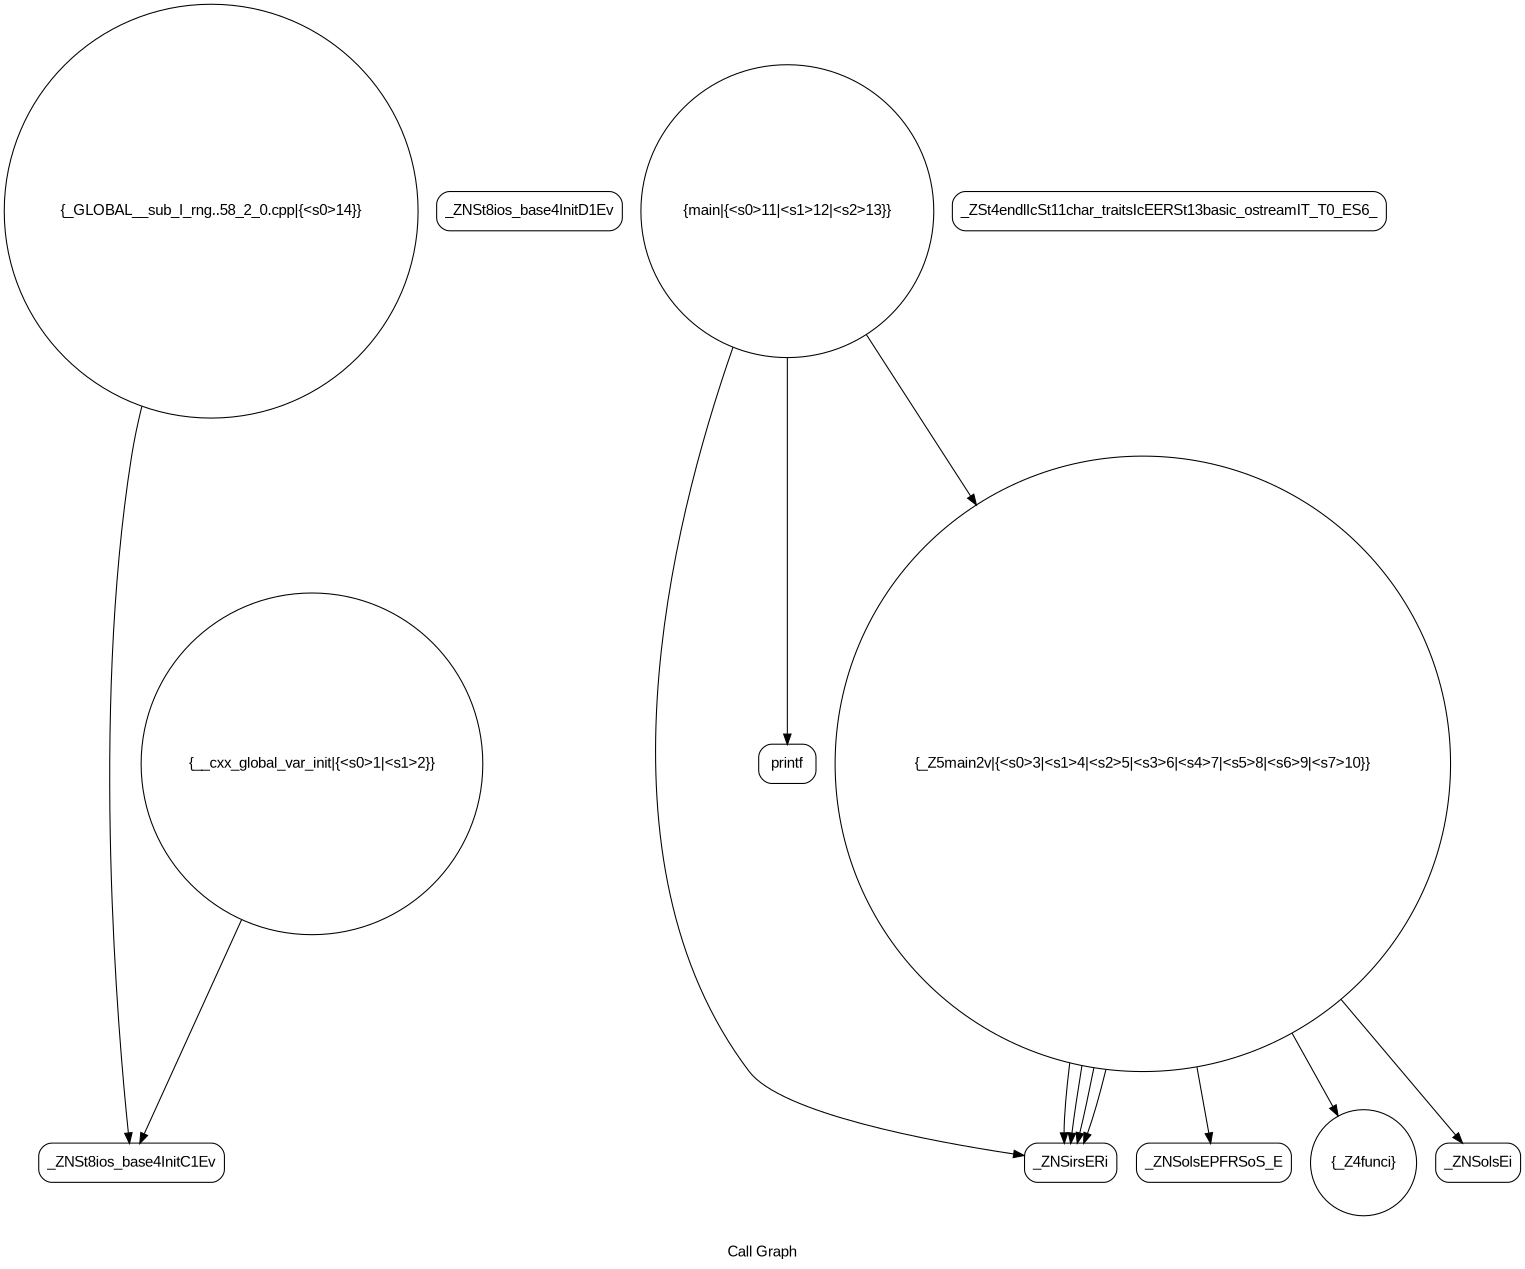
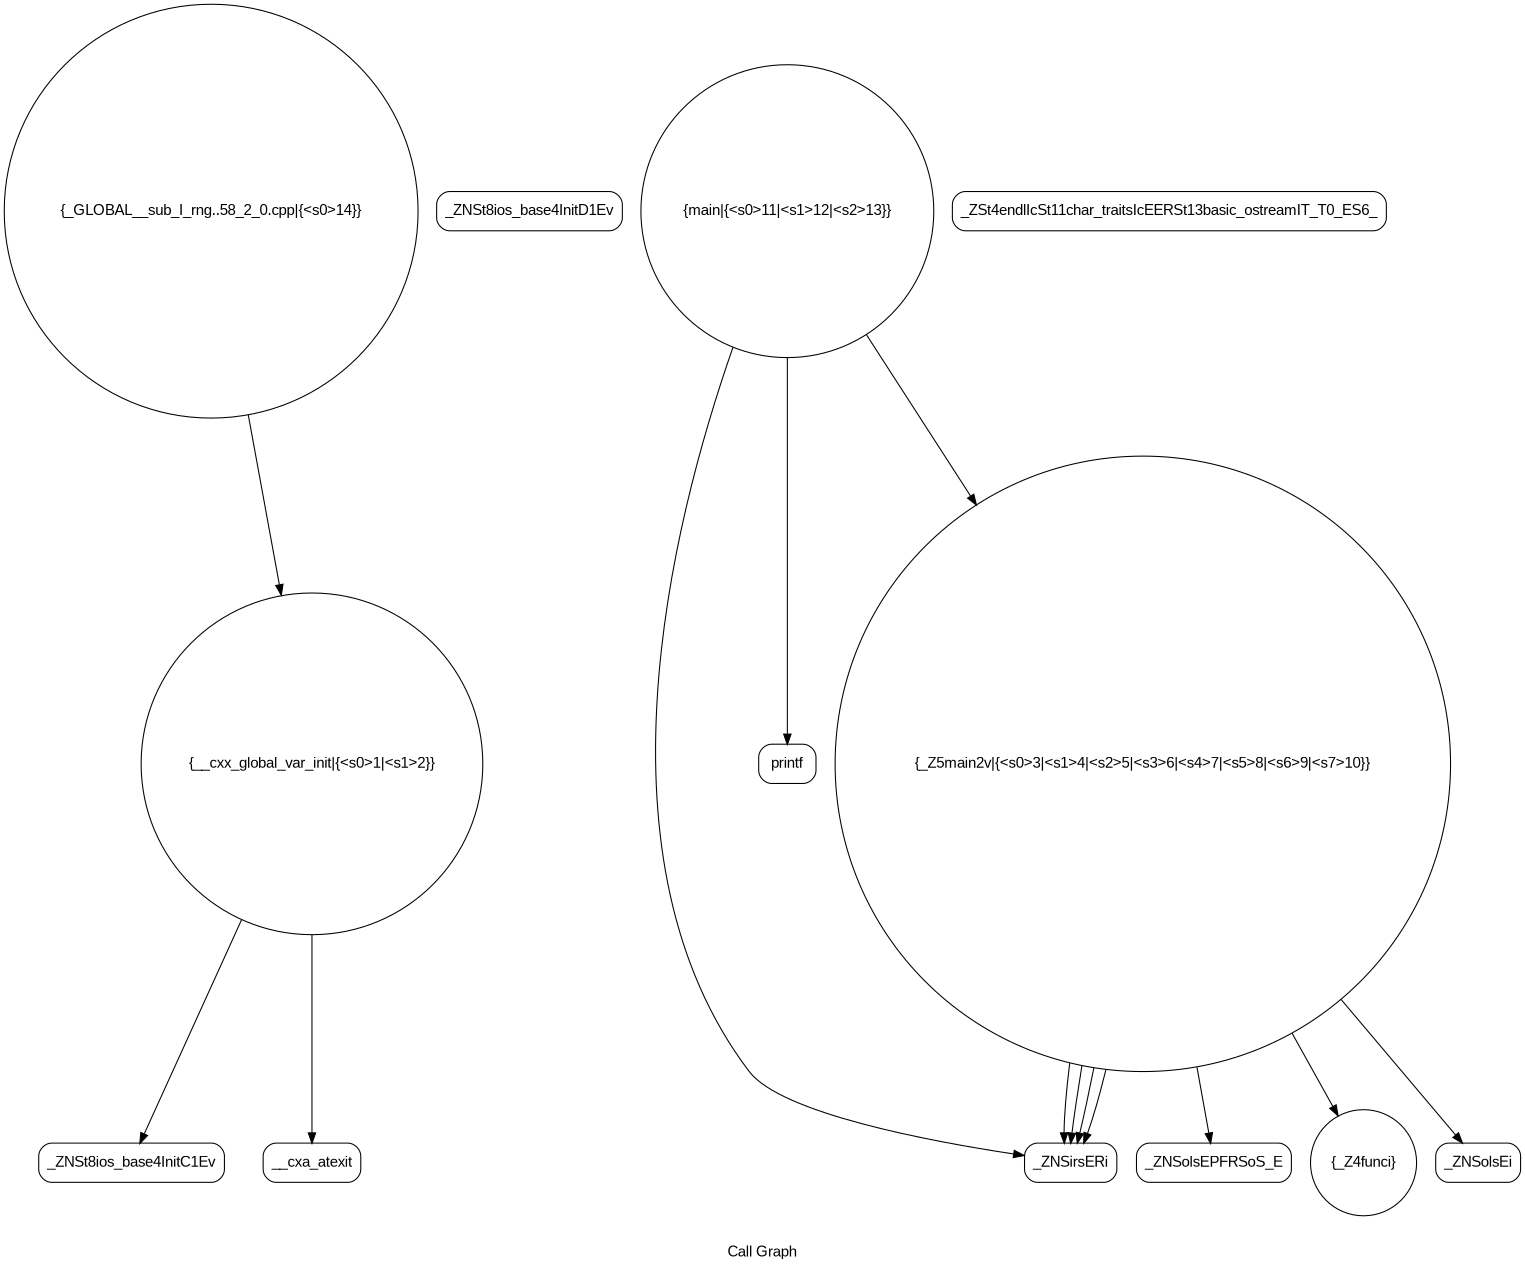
edge "{_GLOBAL__sub_I_rng..58_2_0.cpp|{<s0>14}}" -> "_ZNSt8ios_base4InitC1Ev": now "{_GLOBAL__sub_I_rng..58_2_0.cpp|{<s0>14}}" -> "{__cxx_global_var_init|{<s0>1|<s1>2}}"
node "__cxa_atexit": added
